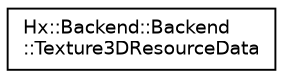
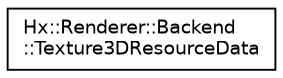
node "Hx::Backend::Backend ::Texture3DResourceData": label "Hx::Backend::Backend ::Texture3DResourceData" -> "Hx::Renderer::Backend ::Texture3DResourceData"
